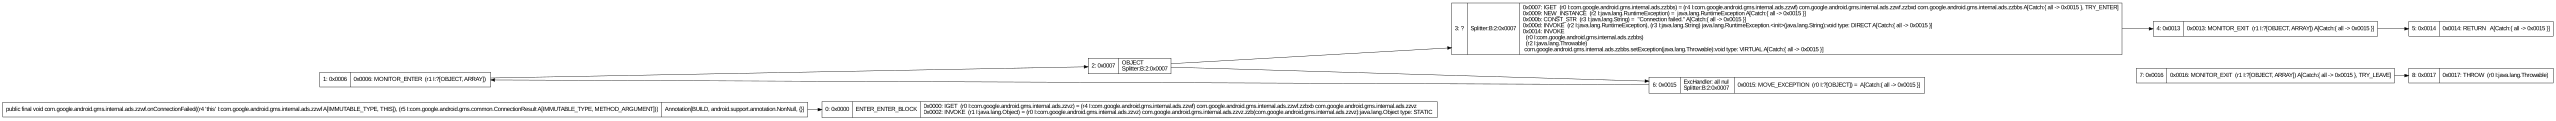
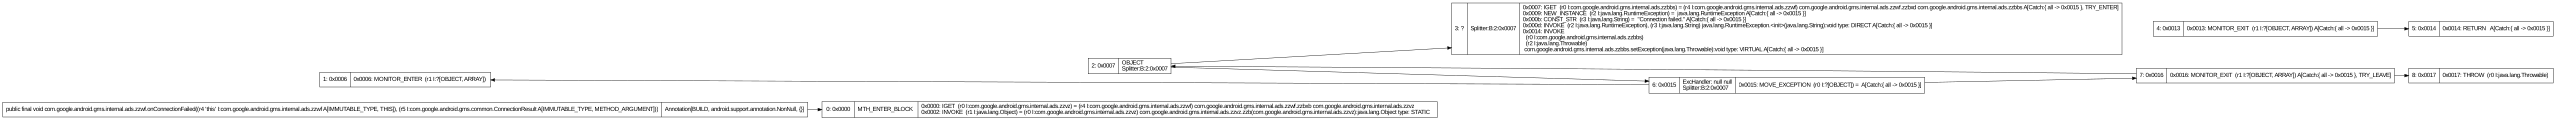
edge "3: ?" -> "4: 0x0013": removed
edge "1: 0x0006" -> "2: 0x0007": now "7: 0x0016" -> "2: 0x0007"
edge "6: 0x0015" -> "7: 0x0016": added
node "6: 0x0015": text "ExcHandler: all null" -> "ExcHandler: null null"
node "0: 0x0000": text "ENTER_ENTER_BLOCK" -> "MTH_ENTER_BLOCK"
